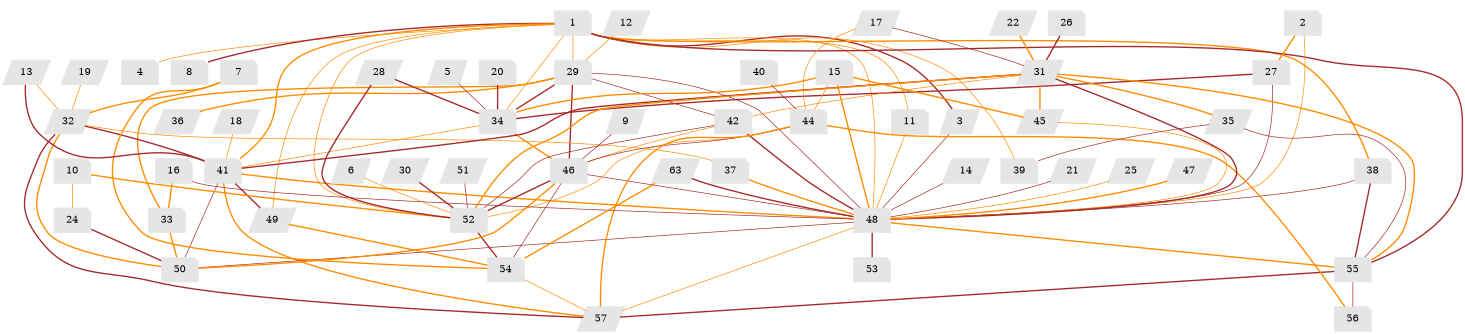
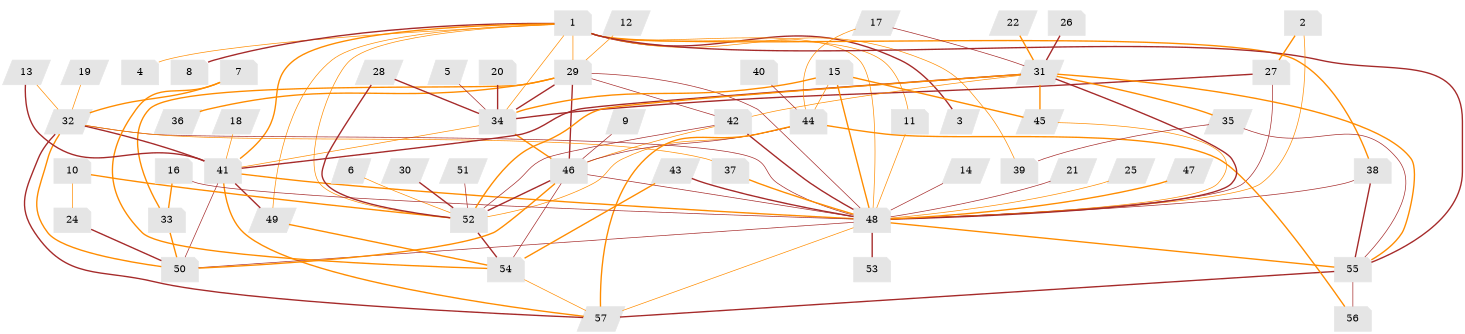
node "63": label "63" -> "43"
edge "3" -- "48": now "32" -- "48"
